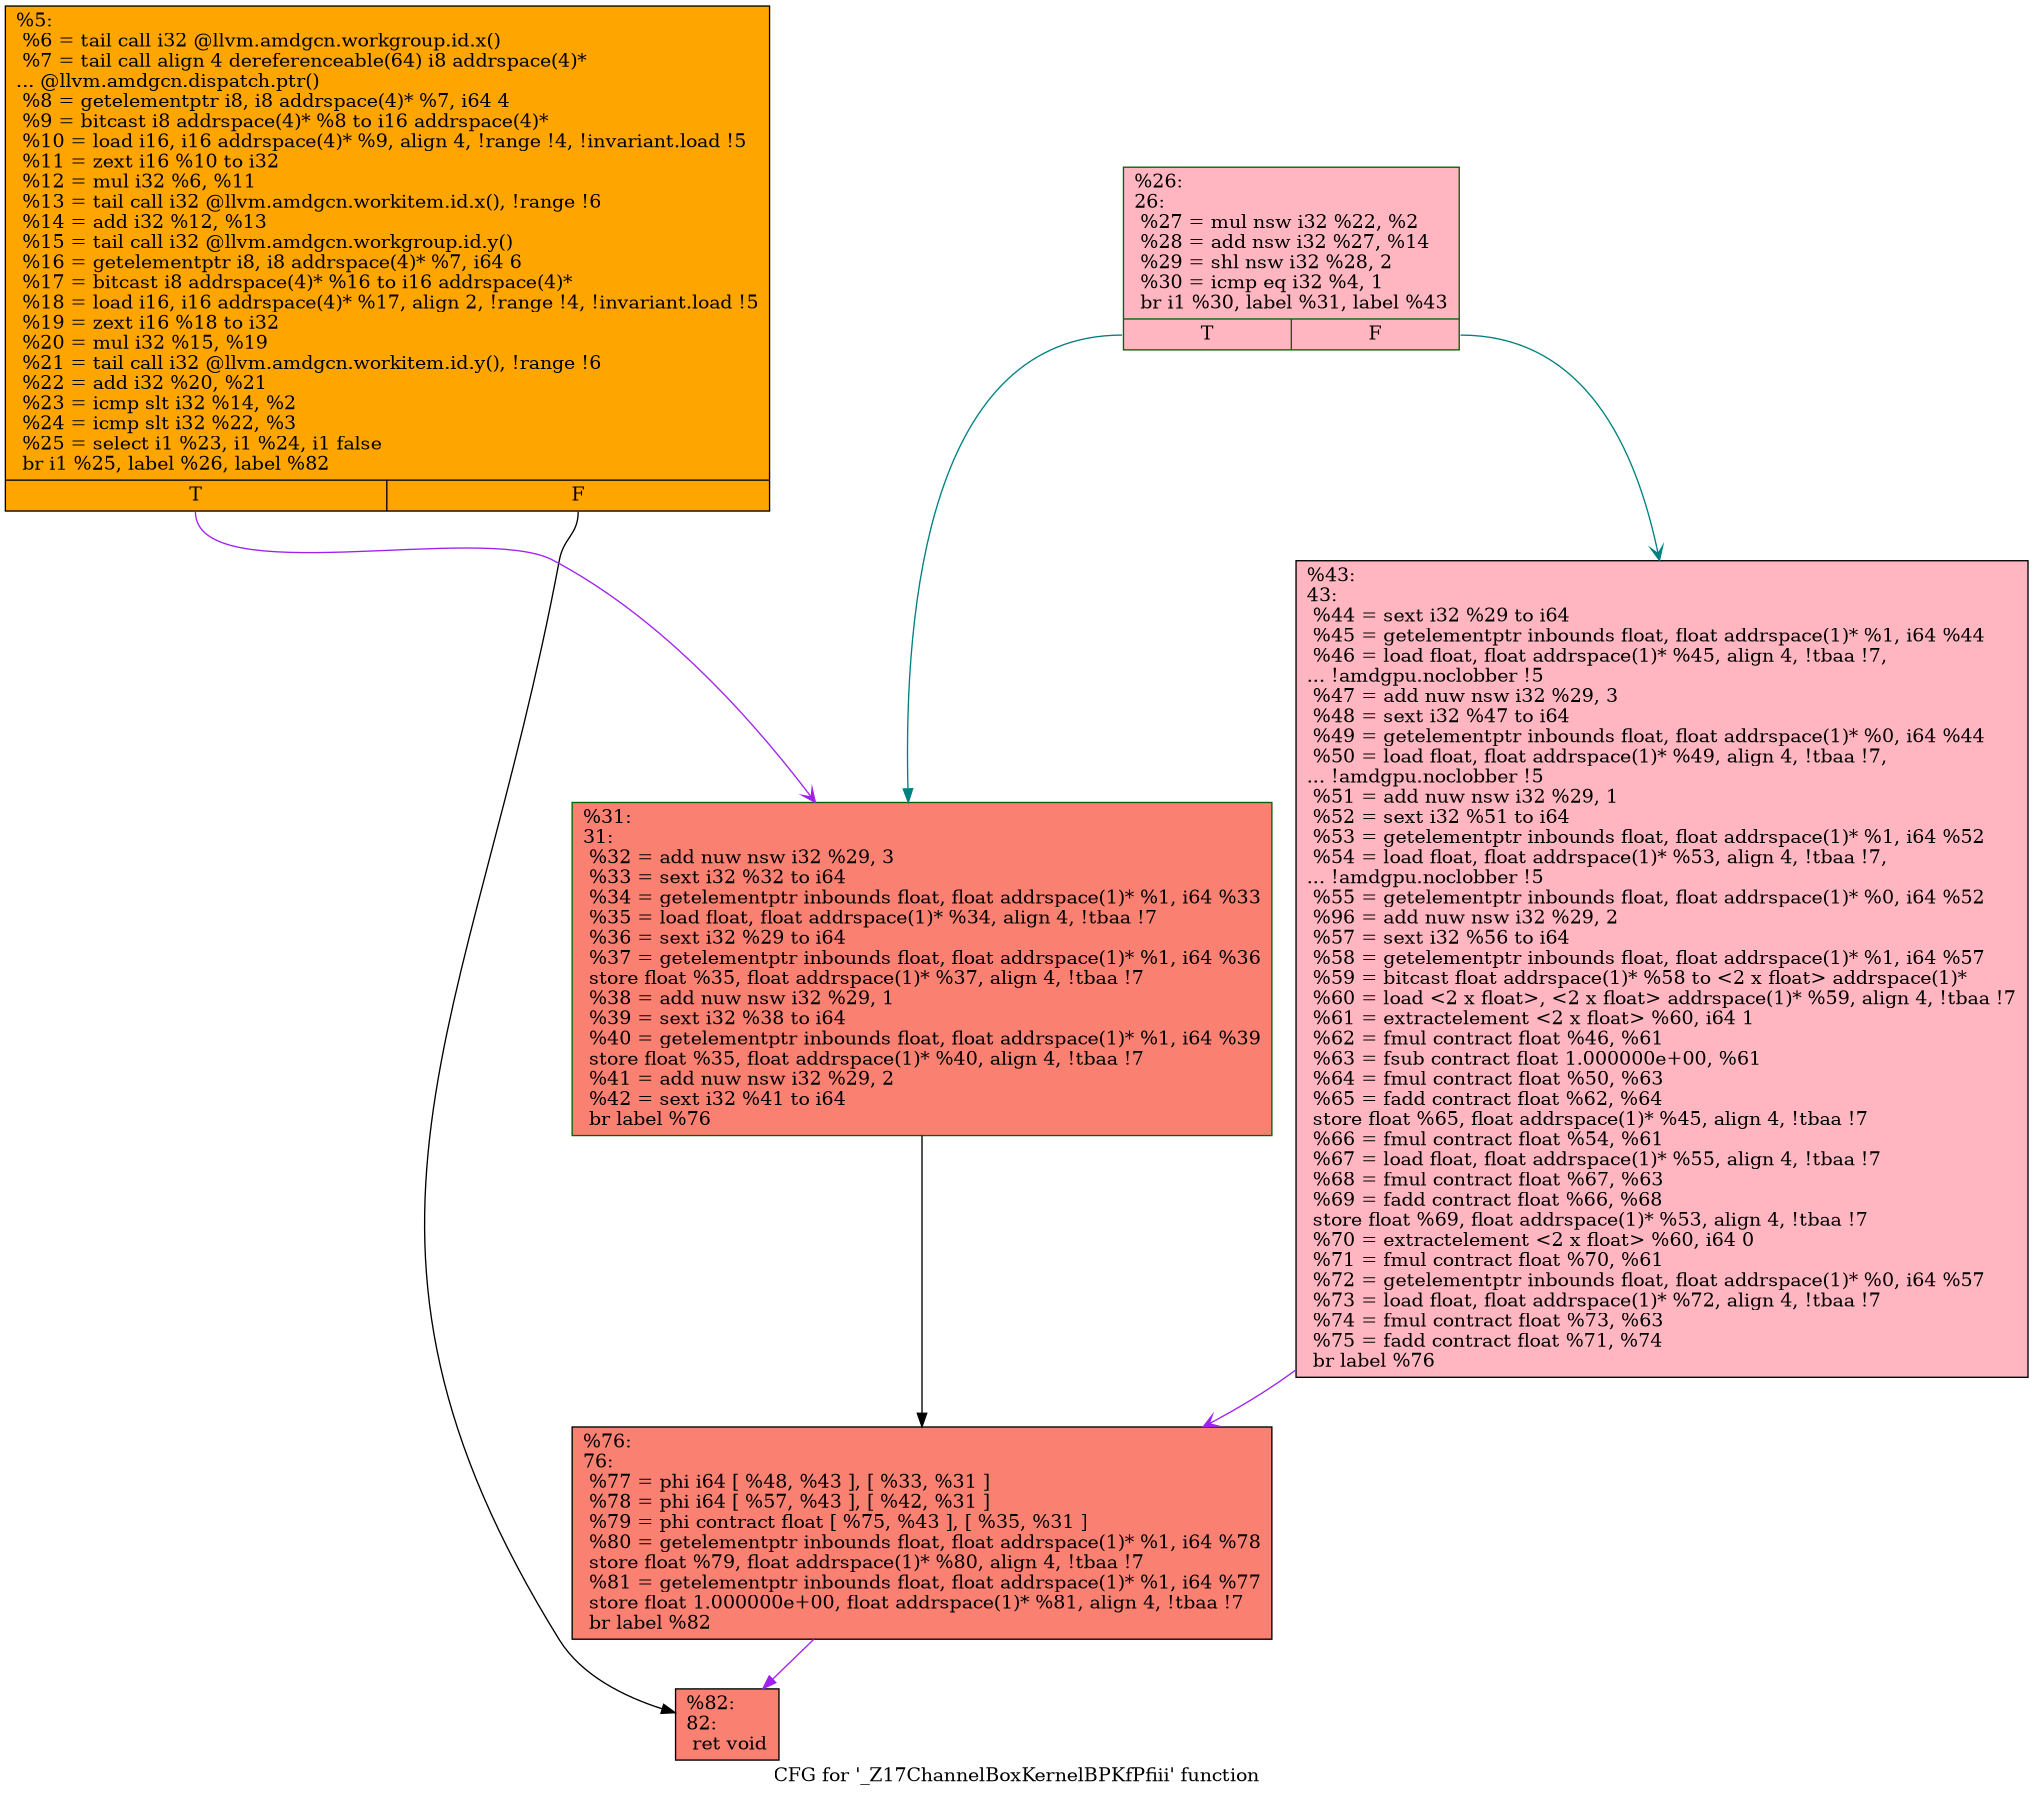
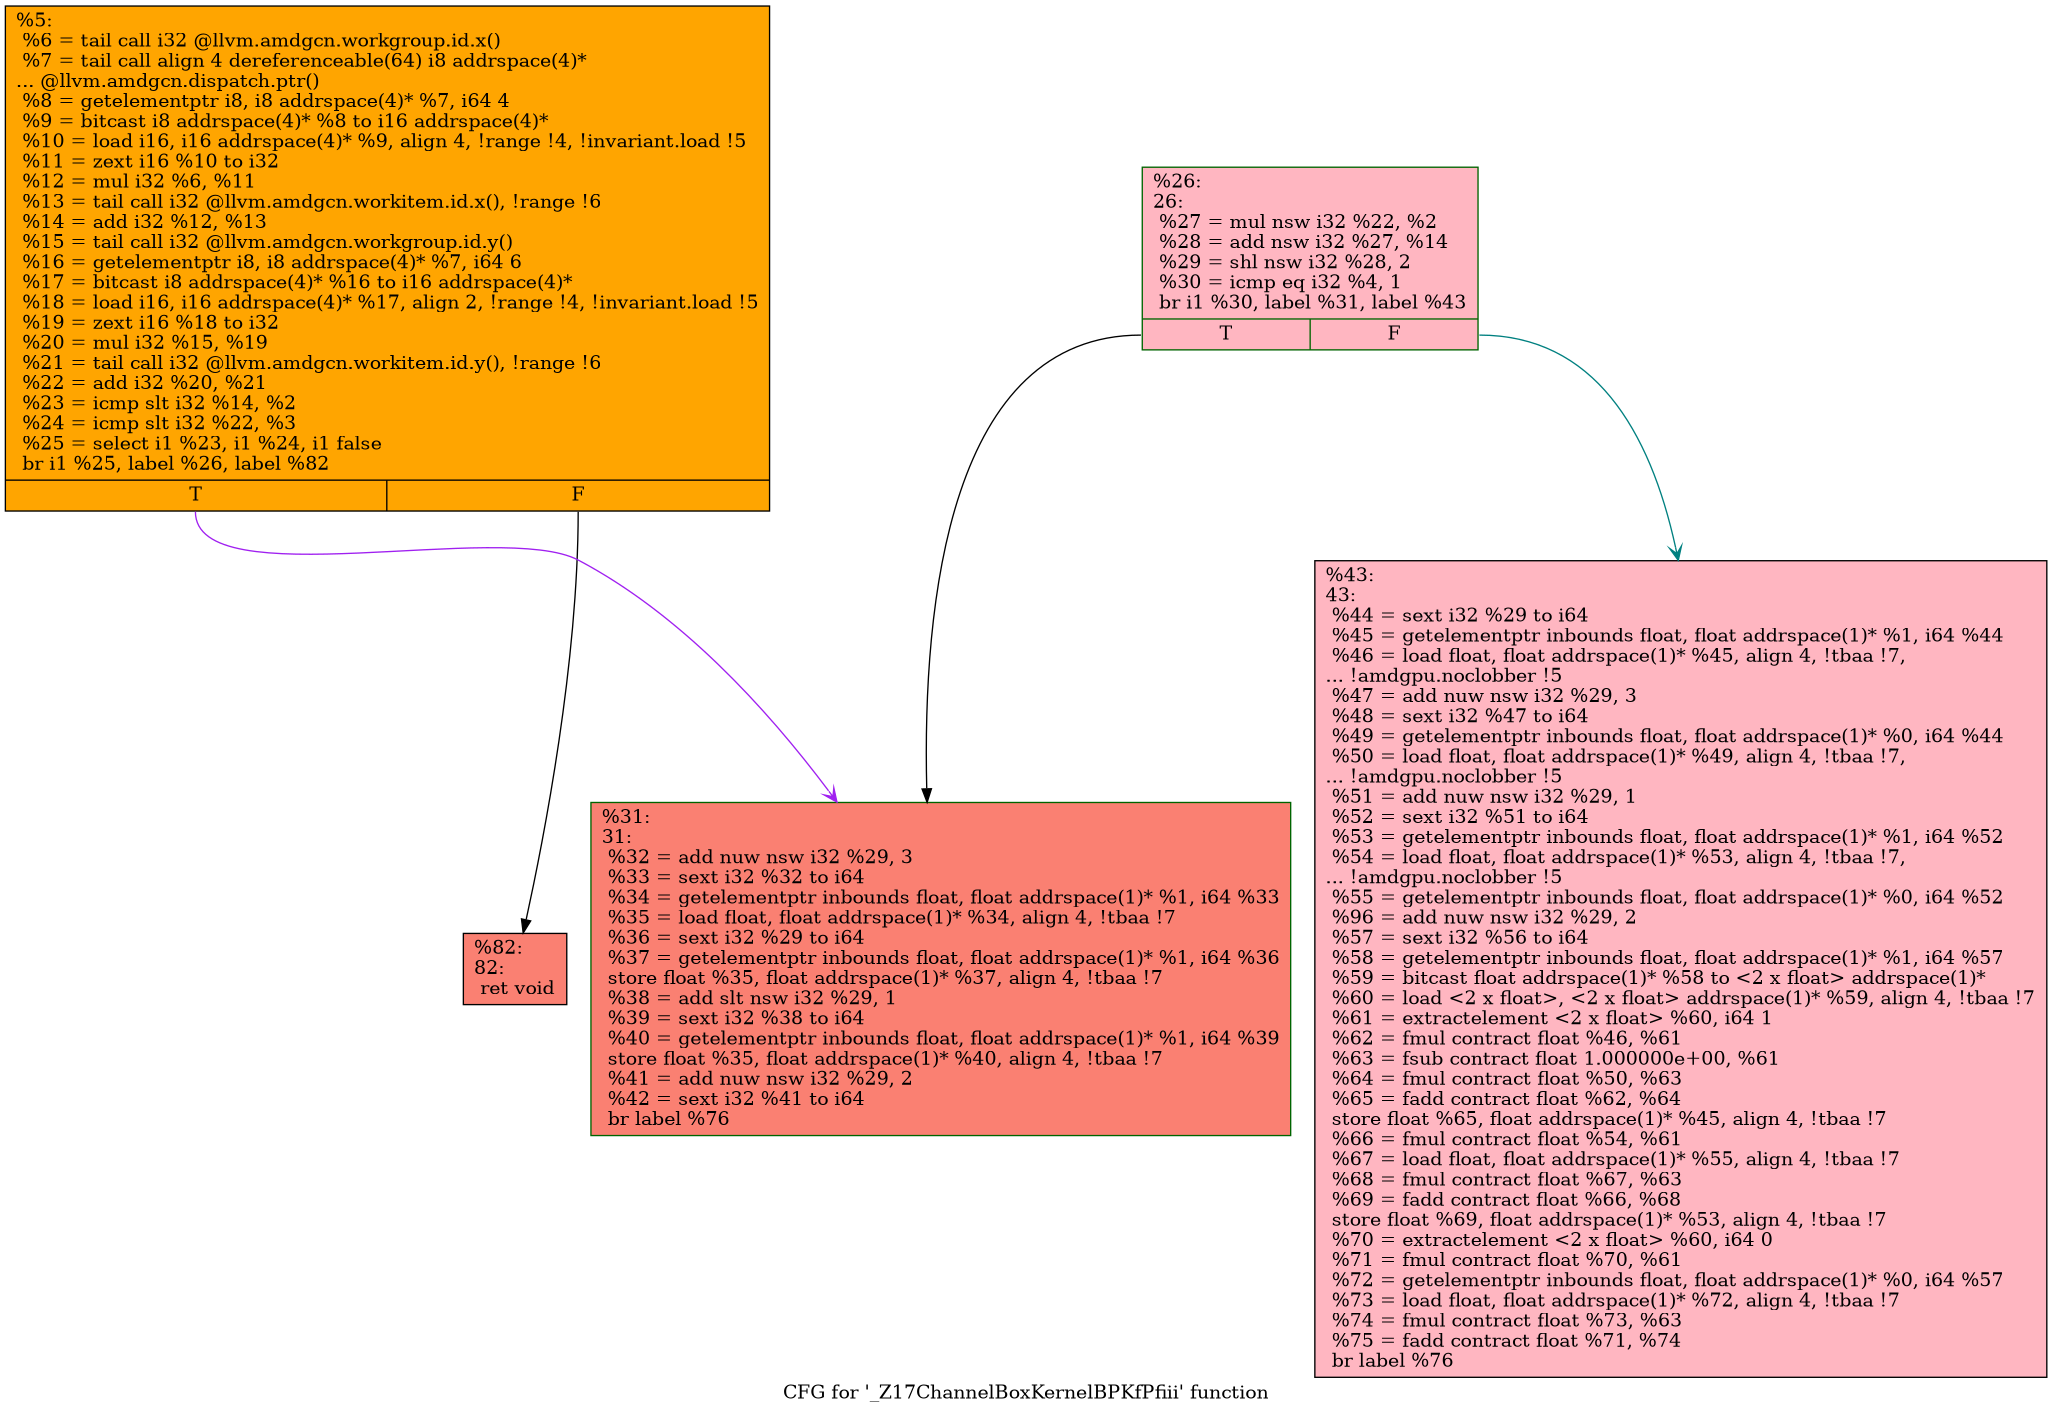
edge "%26:" -> "%31:": color teal -> black
node "%31:": text "%38 = add nuw nsw i32 %29, 1" -> "%38 = add slt nsw i32 %29, 1"
node "%76:": removed
